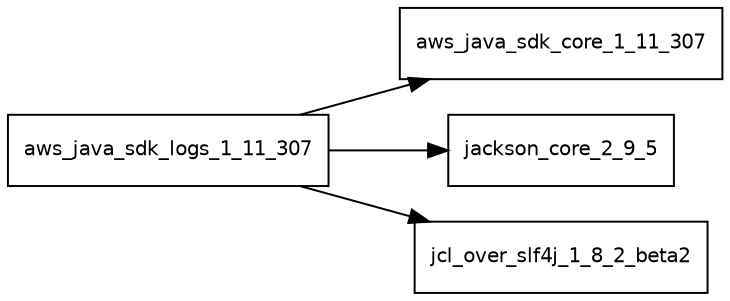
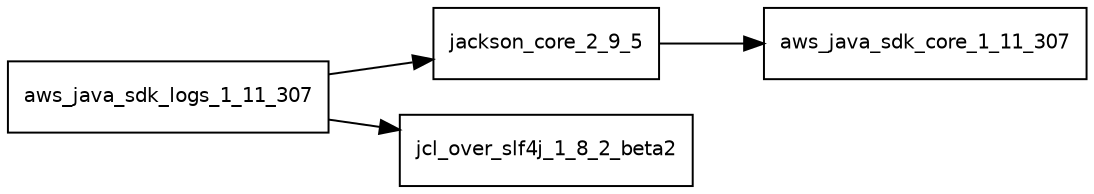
edge "aws_java_sdk_logs_1_11_307" -> "aws_java_sdk_core_1_11_307": now "jackson_core_2_9_5" -> "aws_java_sdk_core_1_11_307"
